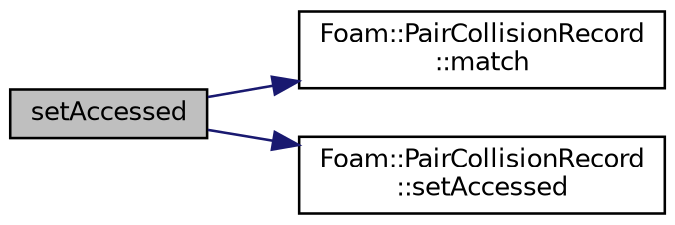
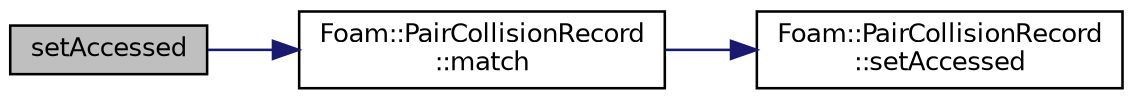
edge "setAccessed" -> "Foam::PairCollisionRecord ::setAccessed": now "Foam::PairCollisionRecord ::match" -> "Foam::PairCollisionRecord ::setAccessed"
